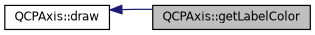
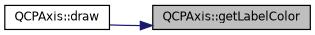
edge "QCPAxis::getLabelColor" -> "QCPAxis::draw": reversed
